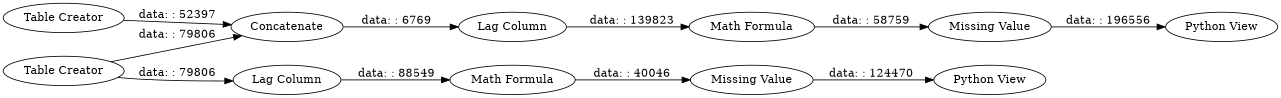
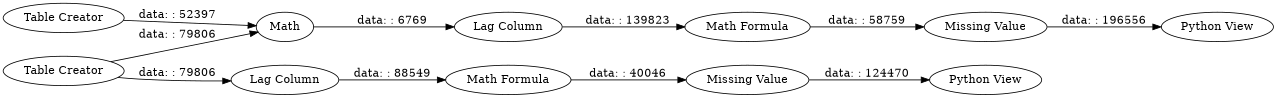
node "Concatenate": label "Concatenate" -> "Math"
